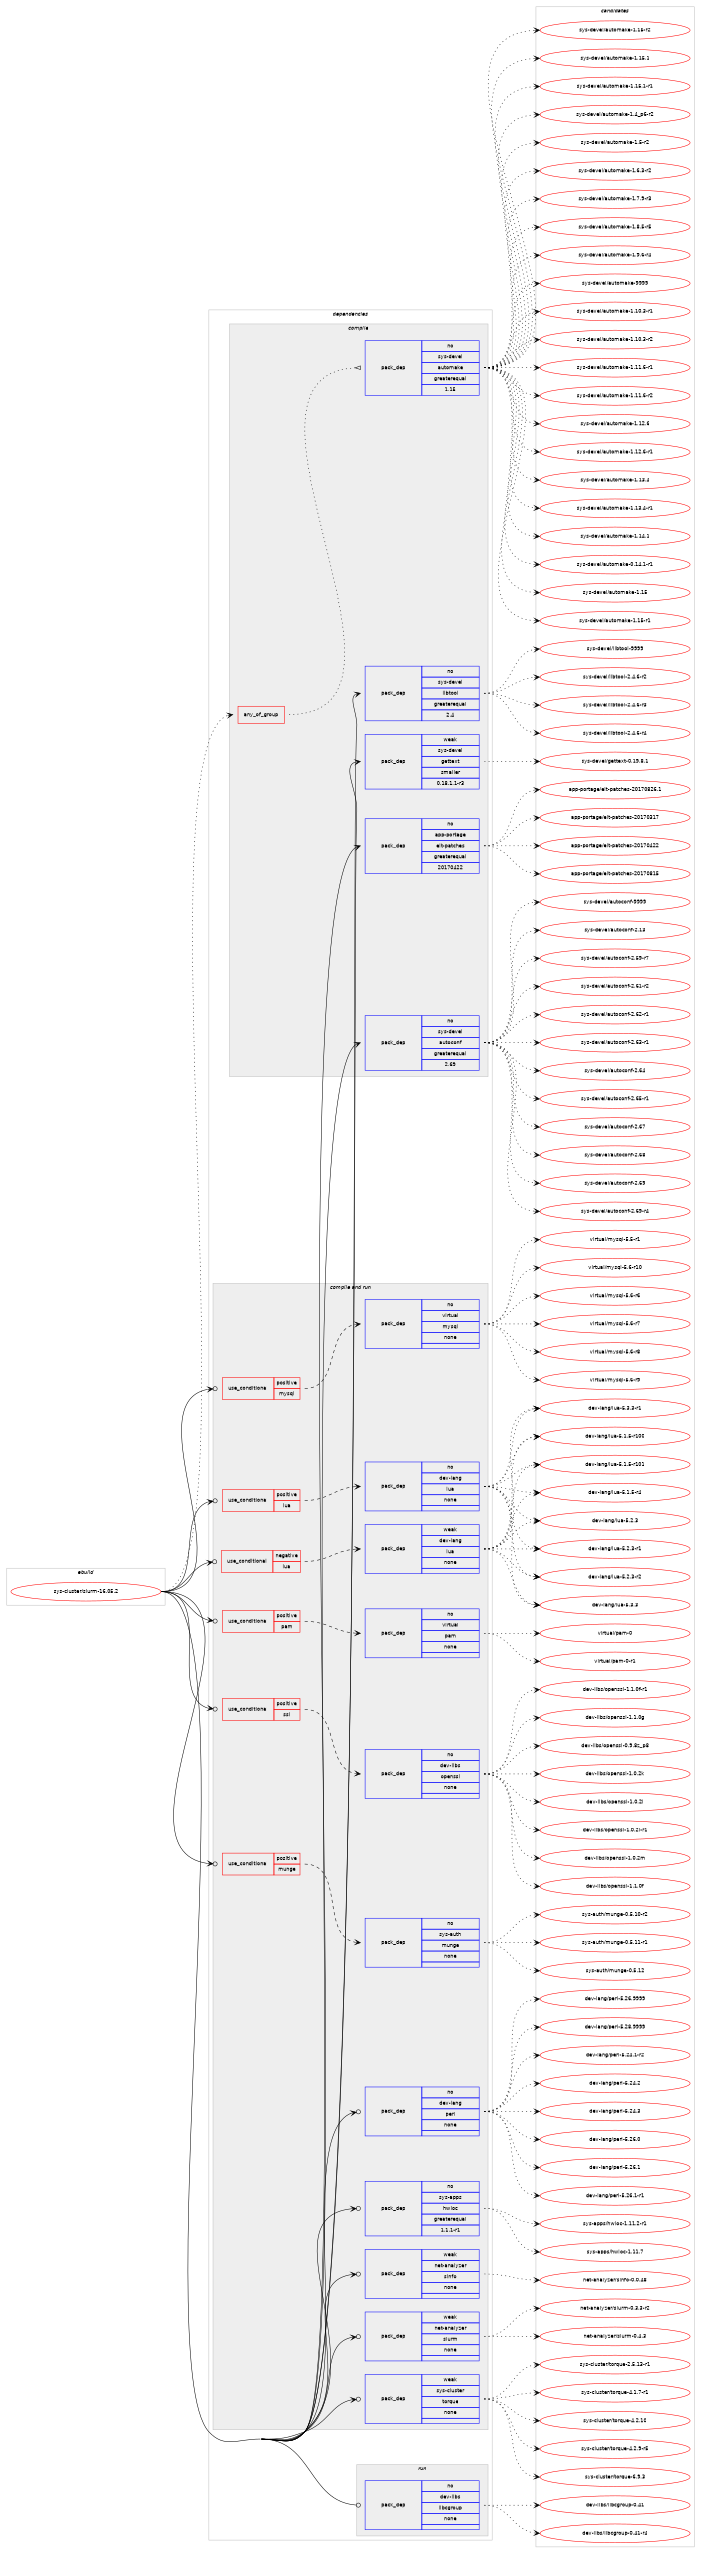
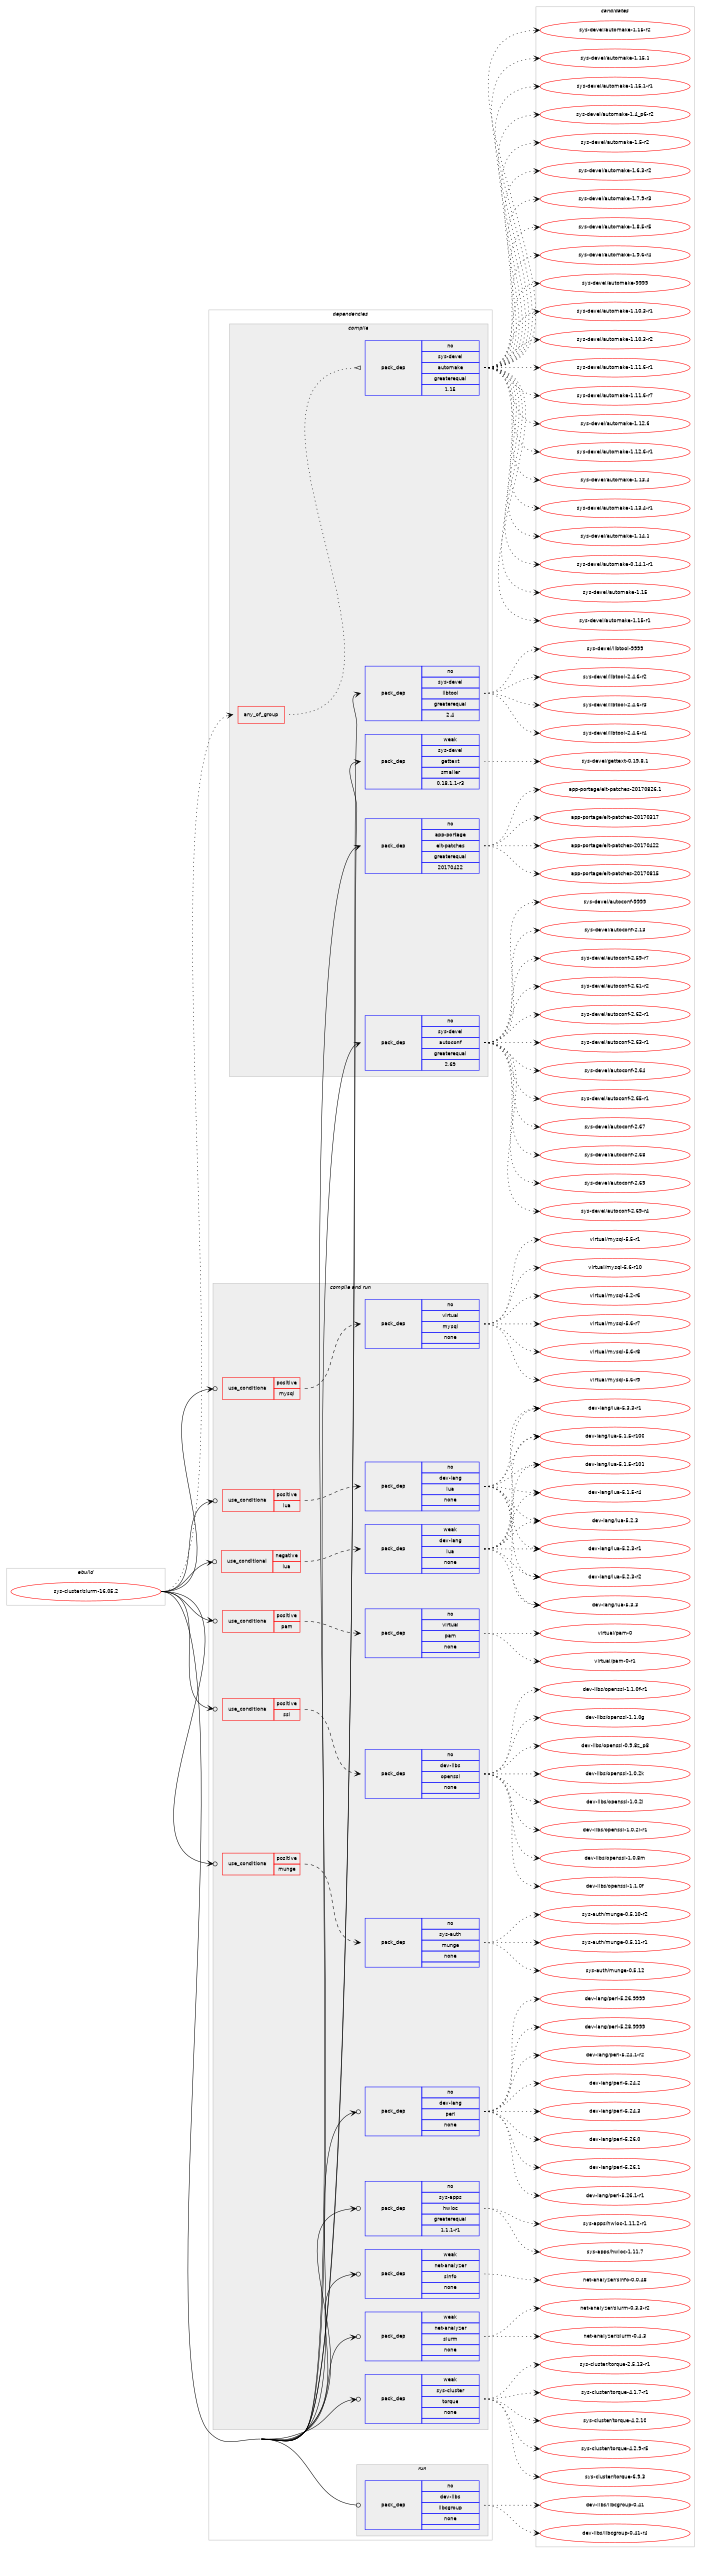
node "sys-devel/automake-1.11.6-r2": label "sys-devel/automake-1.11.6-r2" -> "sys-devel/automake-1.11.6-r7"
node "virtual/mysql-5.6-r6": label "virtual/mysql-5.6-r6" -> "virtual/mysql-5.2-r6"
node "dev-libs/openssl-1.0.2m": label "dev-libs/openssl-1.0.2m" -> "dev-libs/openssl-1.0.8m"
